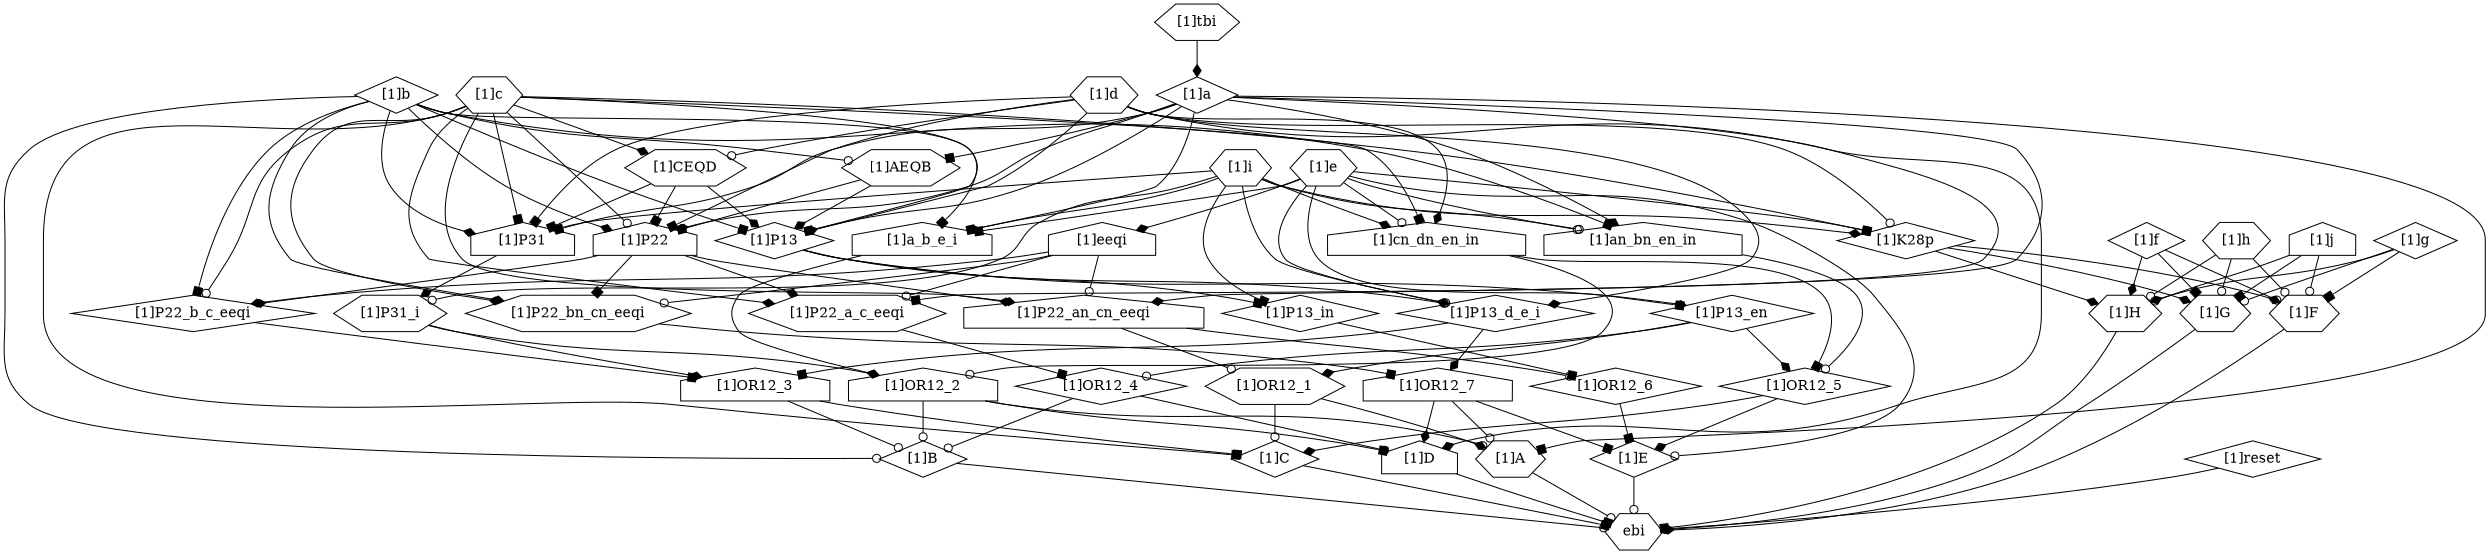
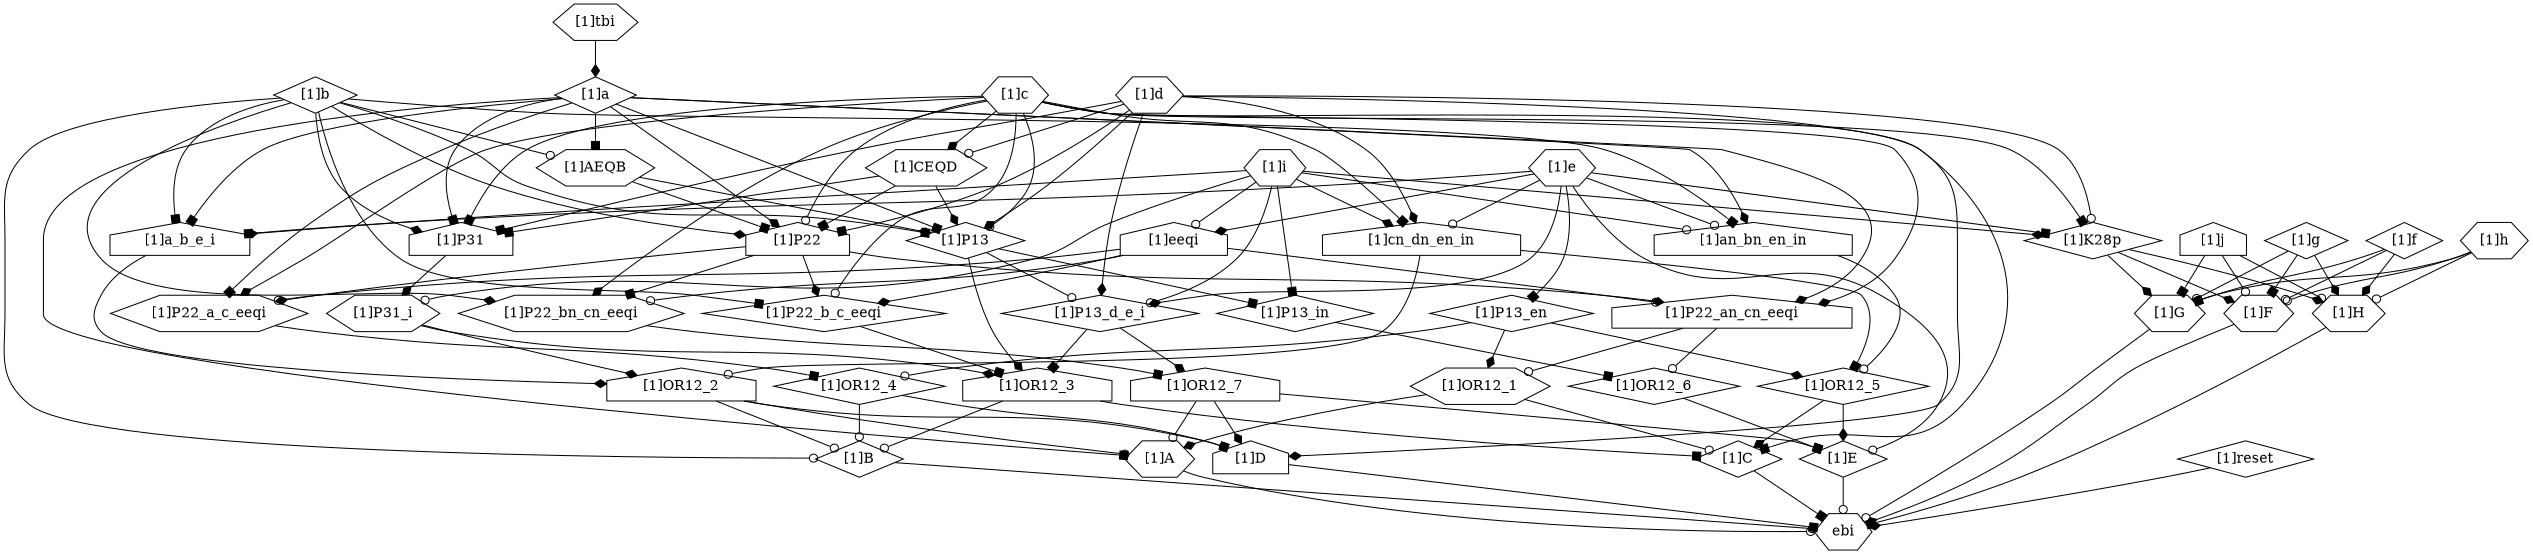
edge "[1]i" -> "[1]P31": now "[1]i" -> "[1]eeqi"
edge "[1]P13" -> "[1]P13_en": now "[1]P13" -> "[1]OR12_3"
